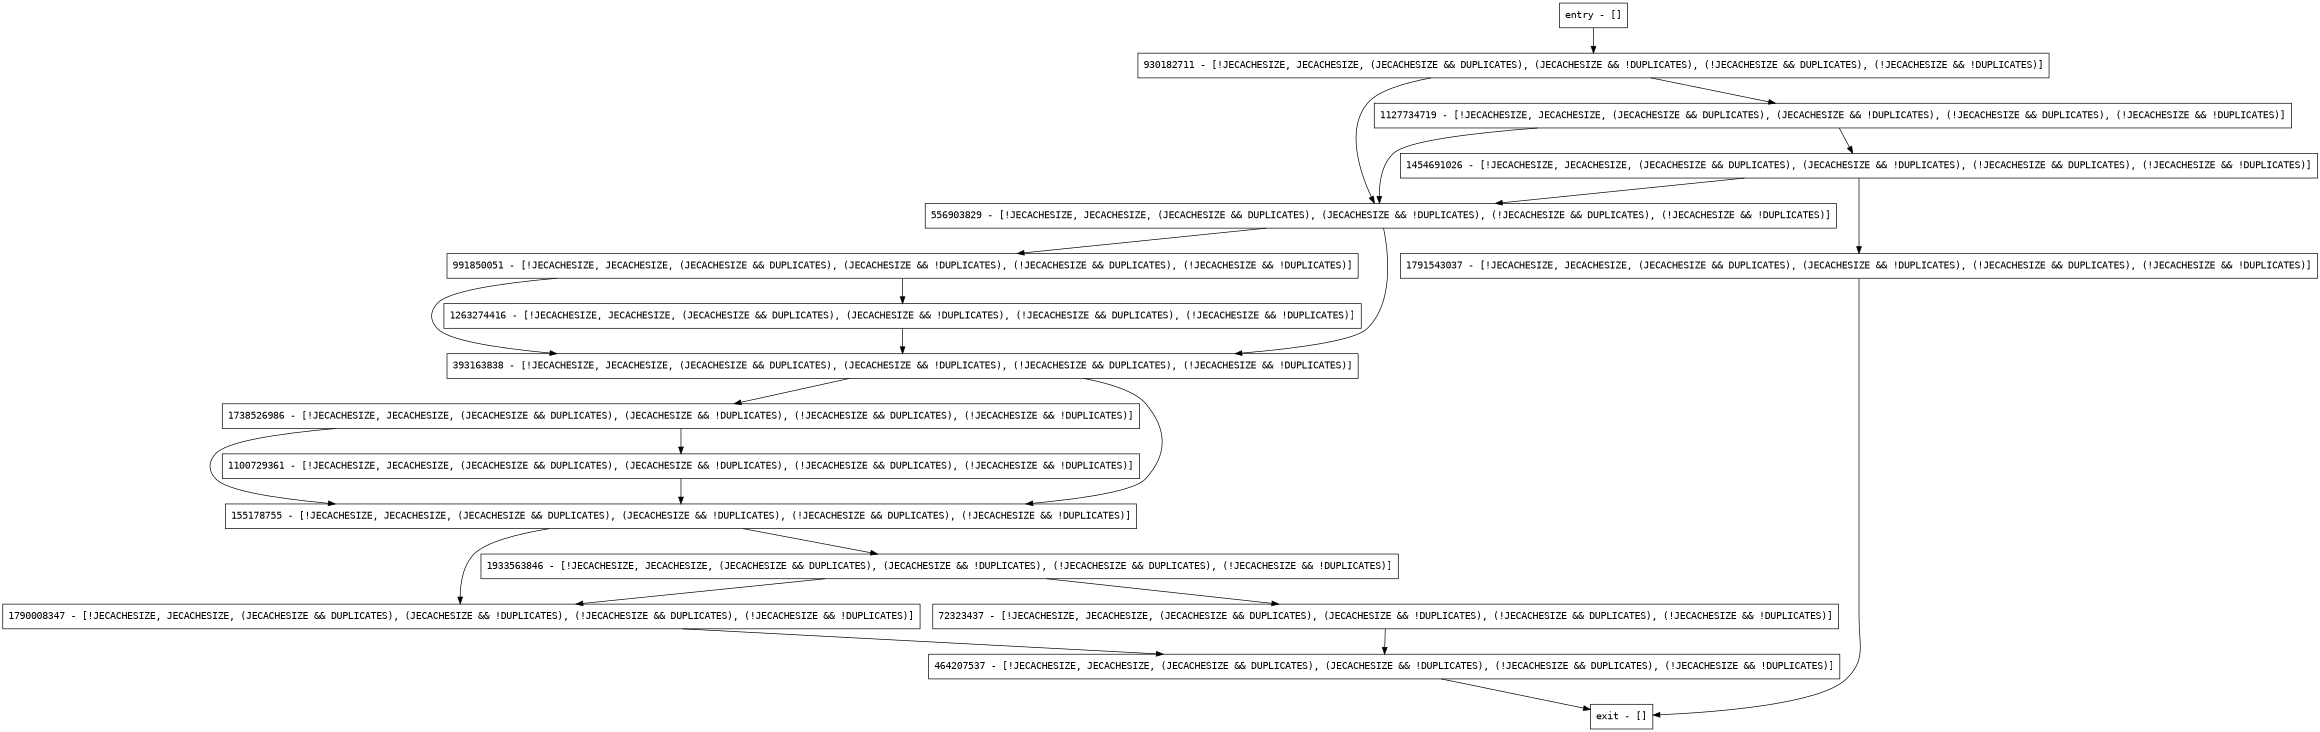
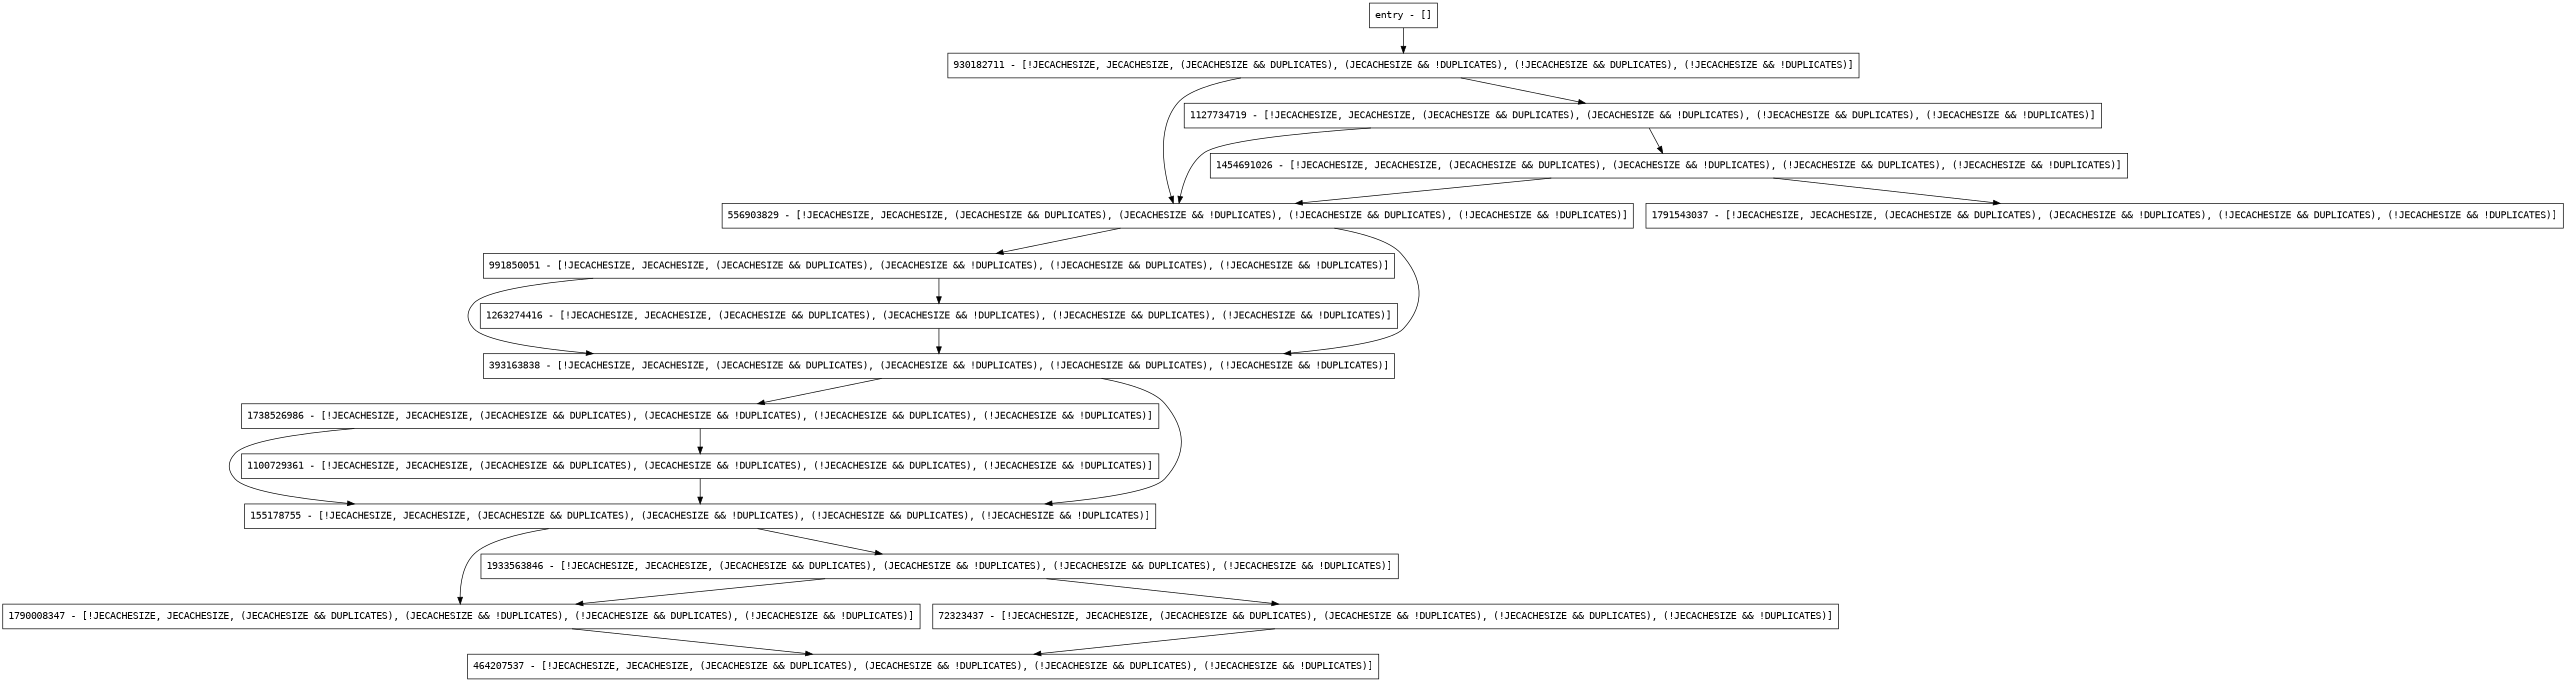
node "exit - []": removed
